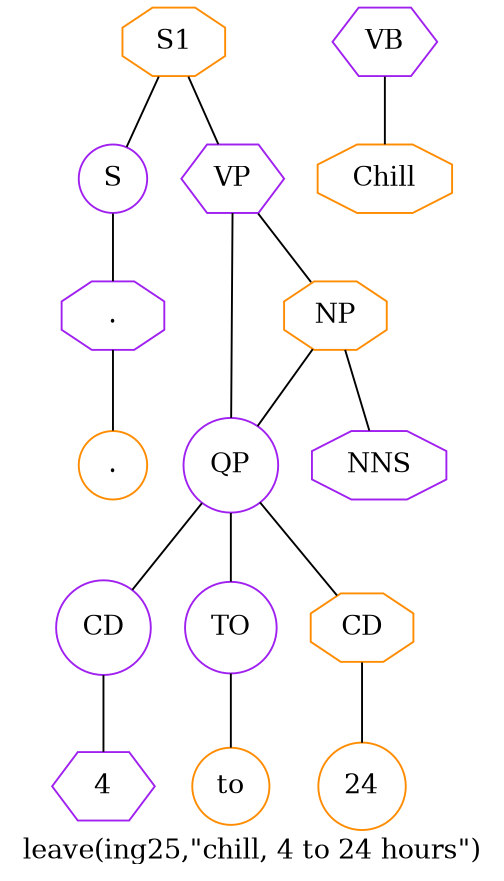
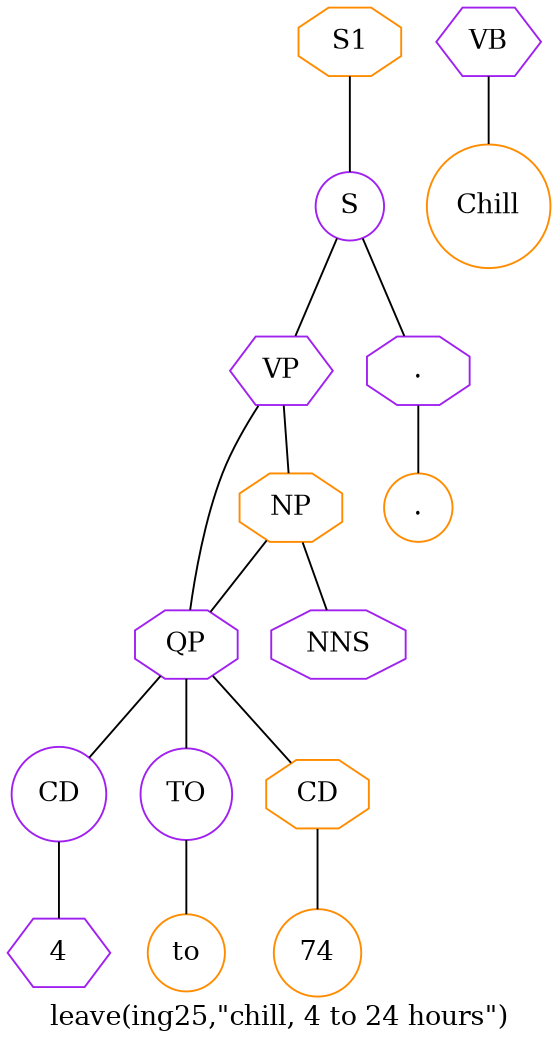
edge "S1" -- "VP": now "S" -- "VP"
node "Chill": shape octagon -> circle
node "QP": shape circle -> octagon
node "24": label "24" -> "74"
